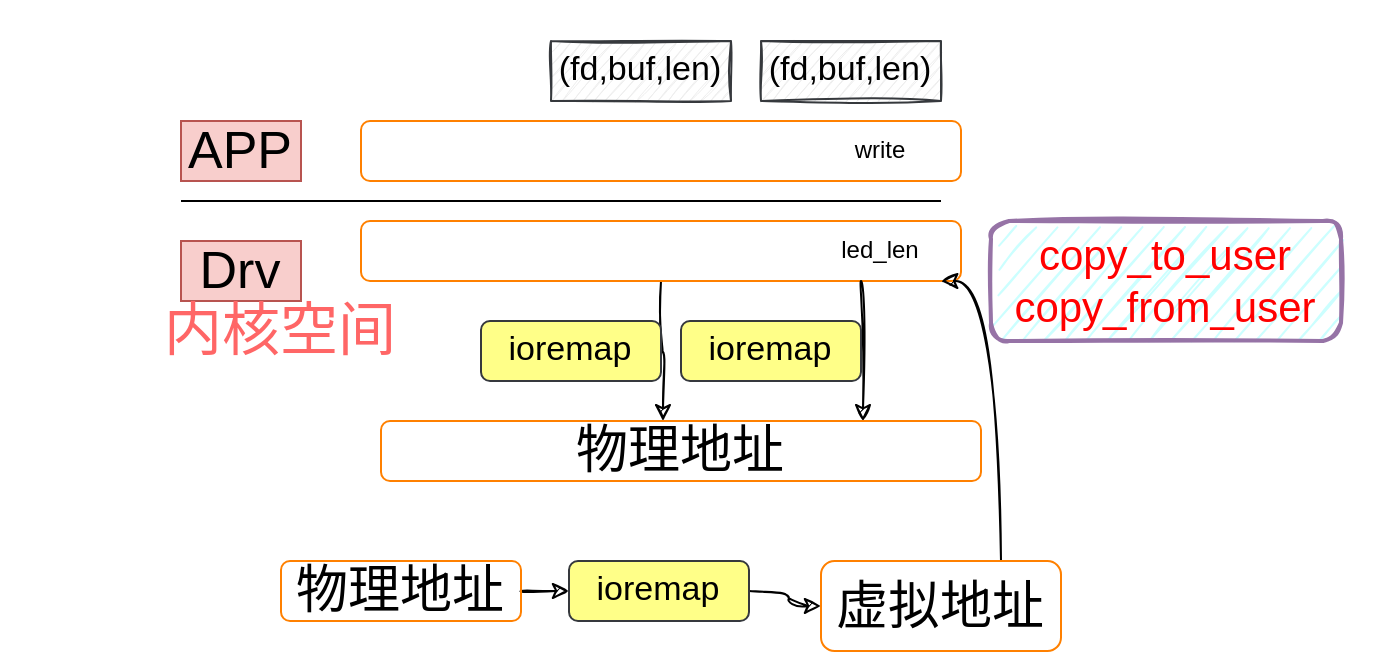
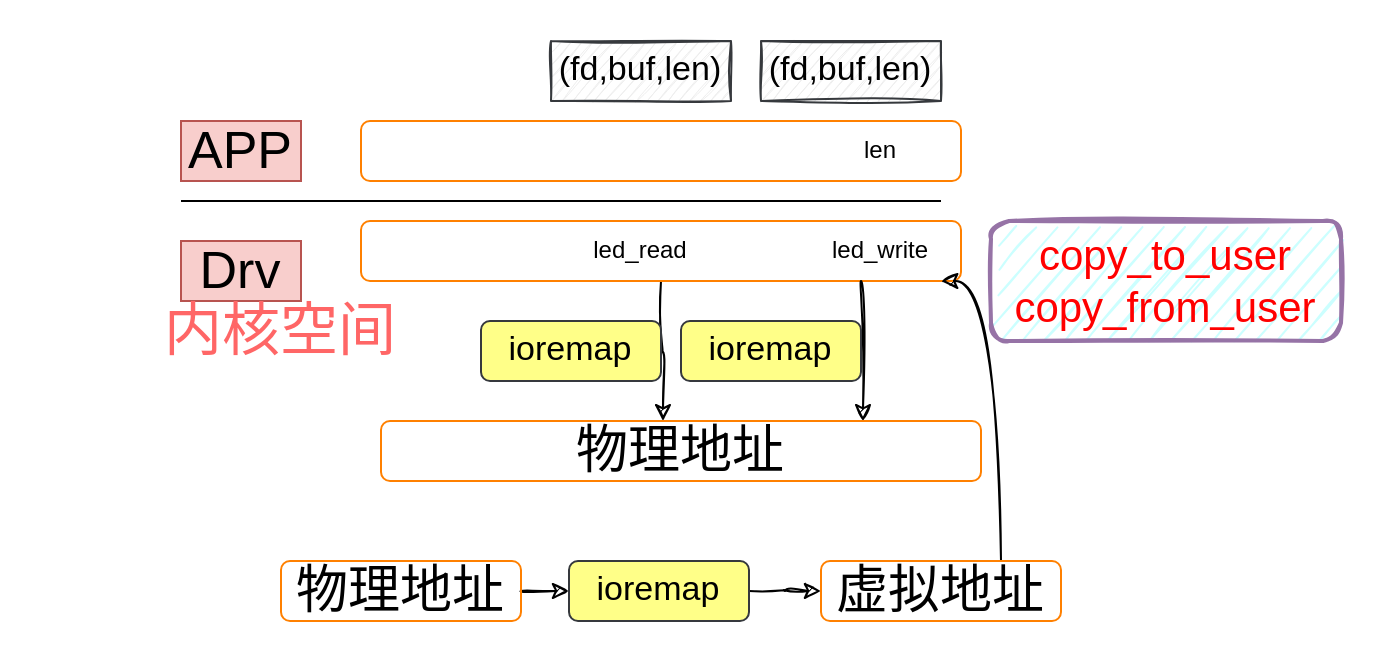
node "write": label "write" -> "len"
node "led_read": added
node "led_len": label "led_len" -> "led_write"
node "虚拟地址": size 240x90 -> 240x60
